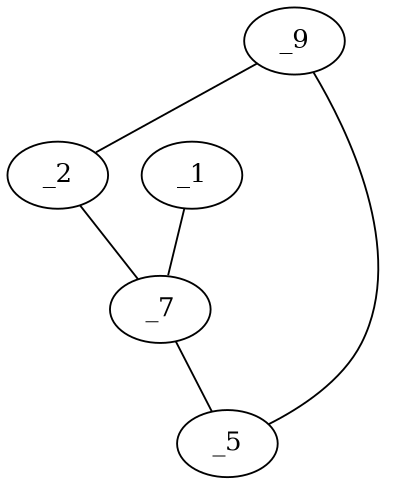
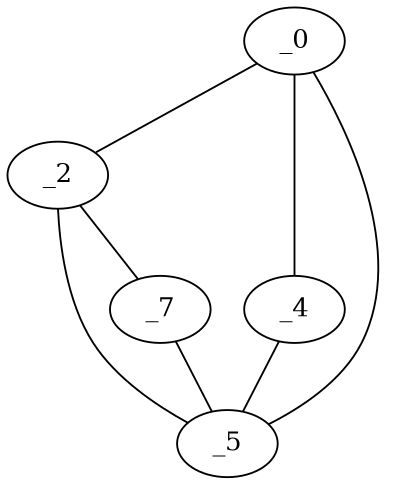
node "_9": label "_9" -> "_0"
node "_1": removed
node "_4": added
edge "_2" -- "_5": added
